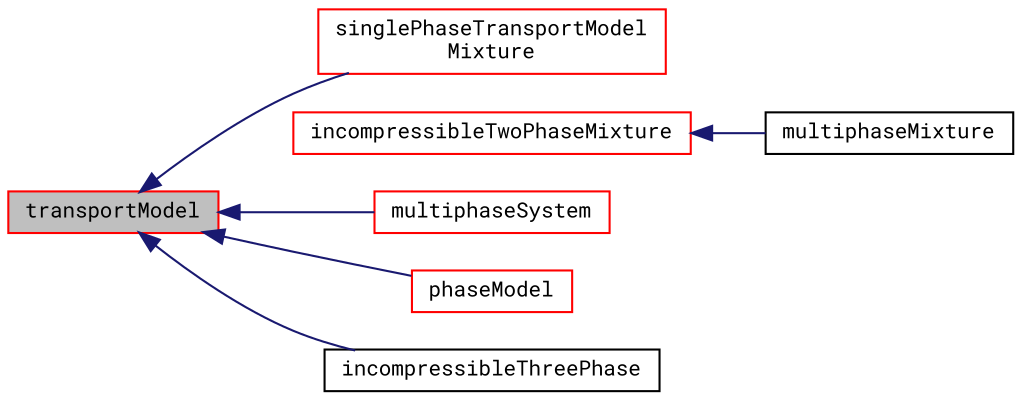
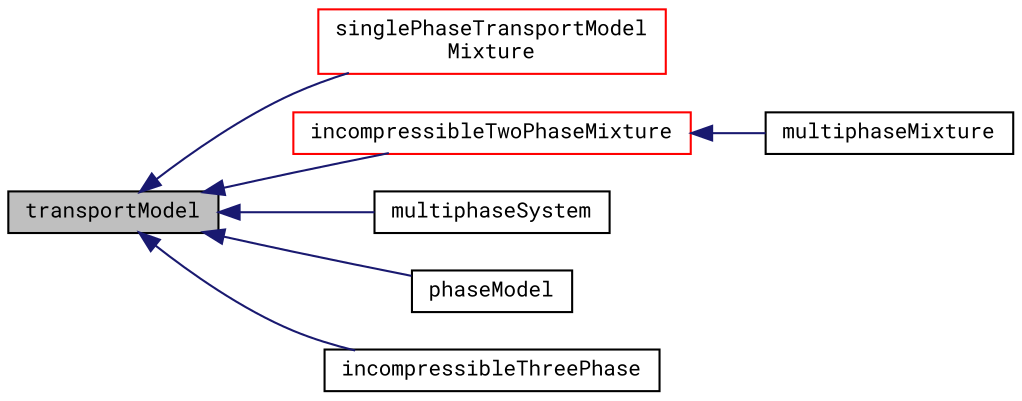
edge "incompressibleTwoPhaseMixture" -> "transportModel": added
node "transportModel": color red -> black
node "multiphaseSystem": color red -> black
node "phaseModel": color red -> black
